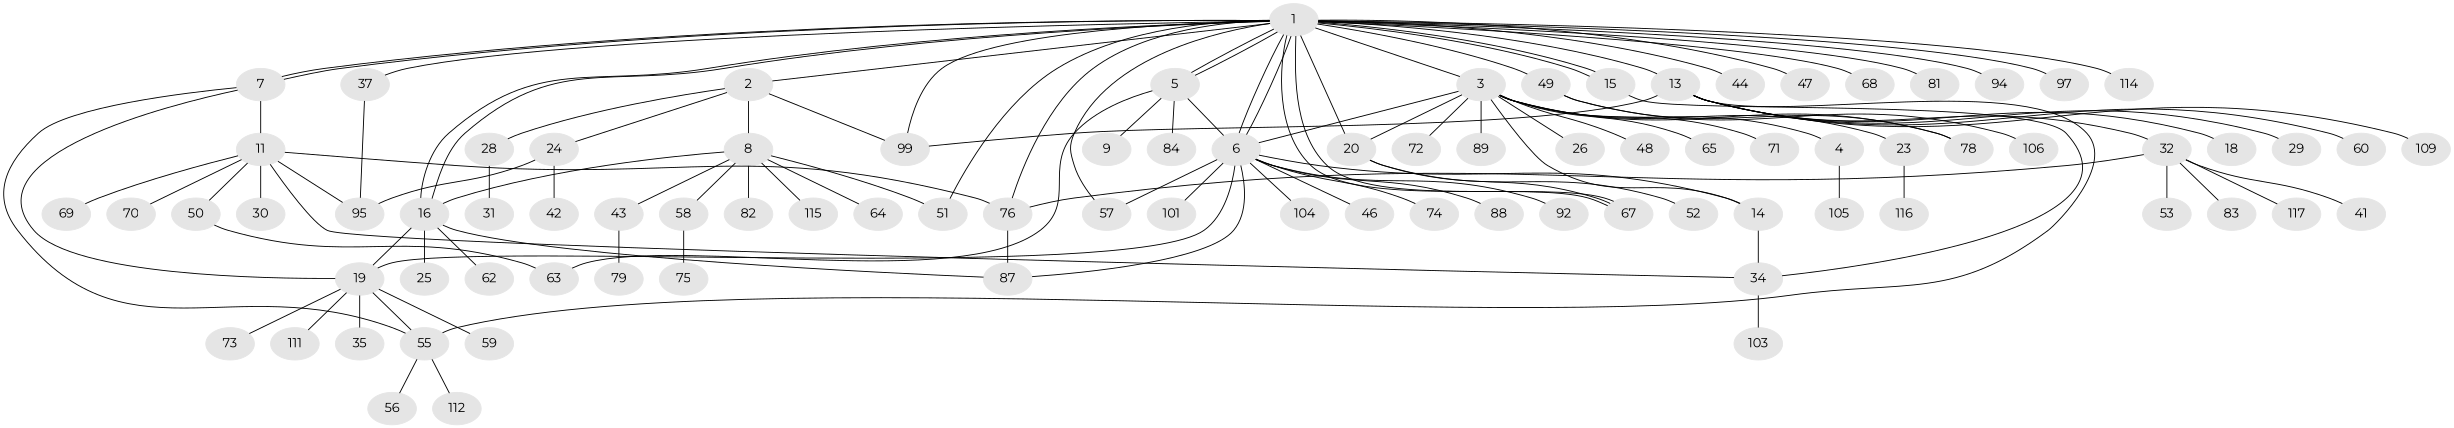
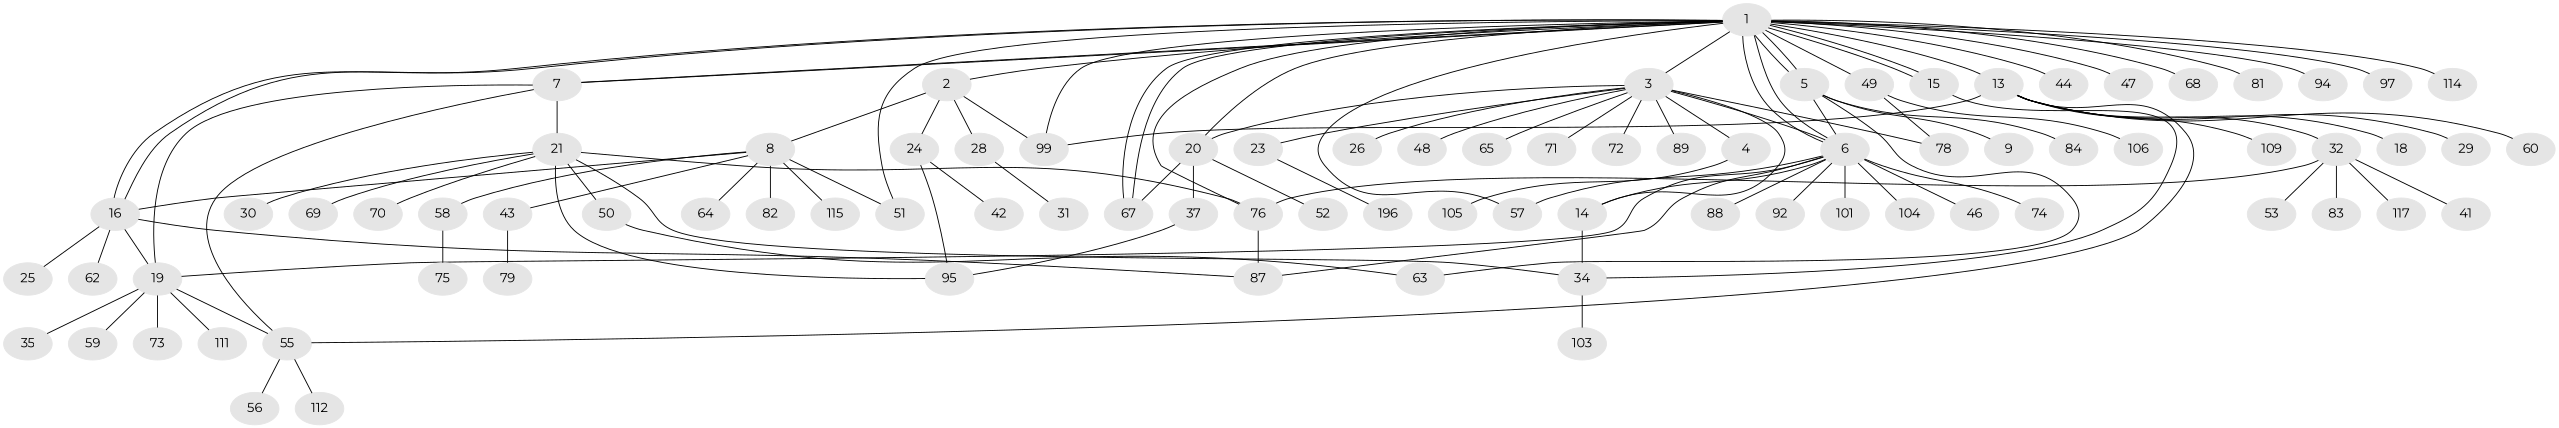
edge "1" -- "37": now "20" -- "37"
node "11": label "11" -> "21"
node "116": label "116" -> "196"
